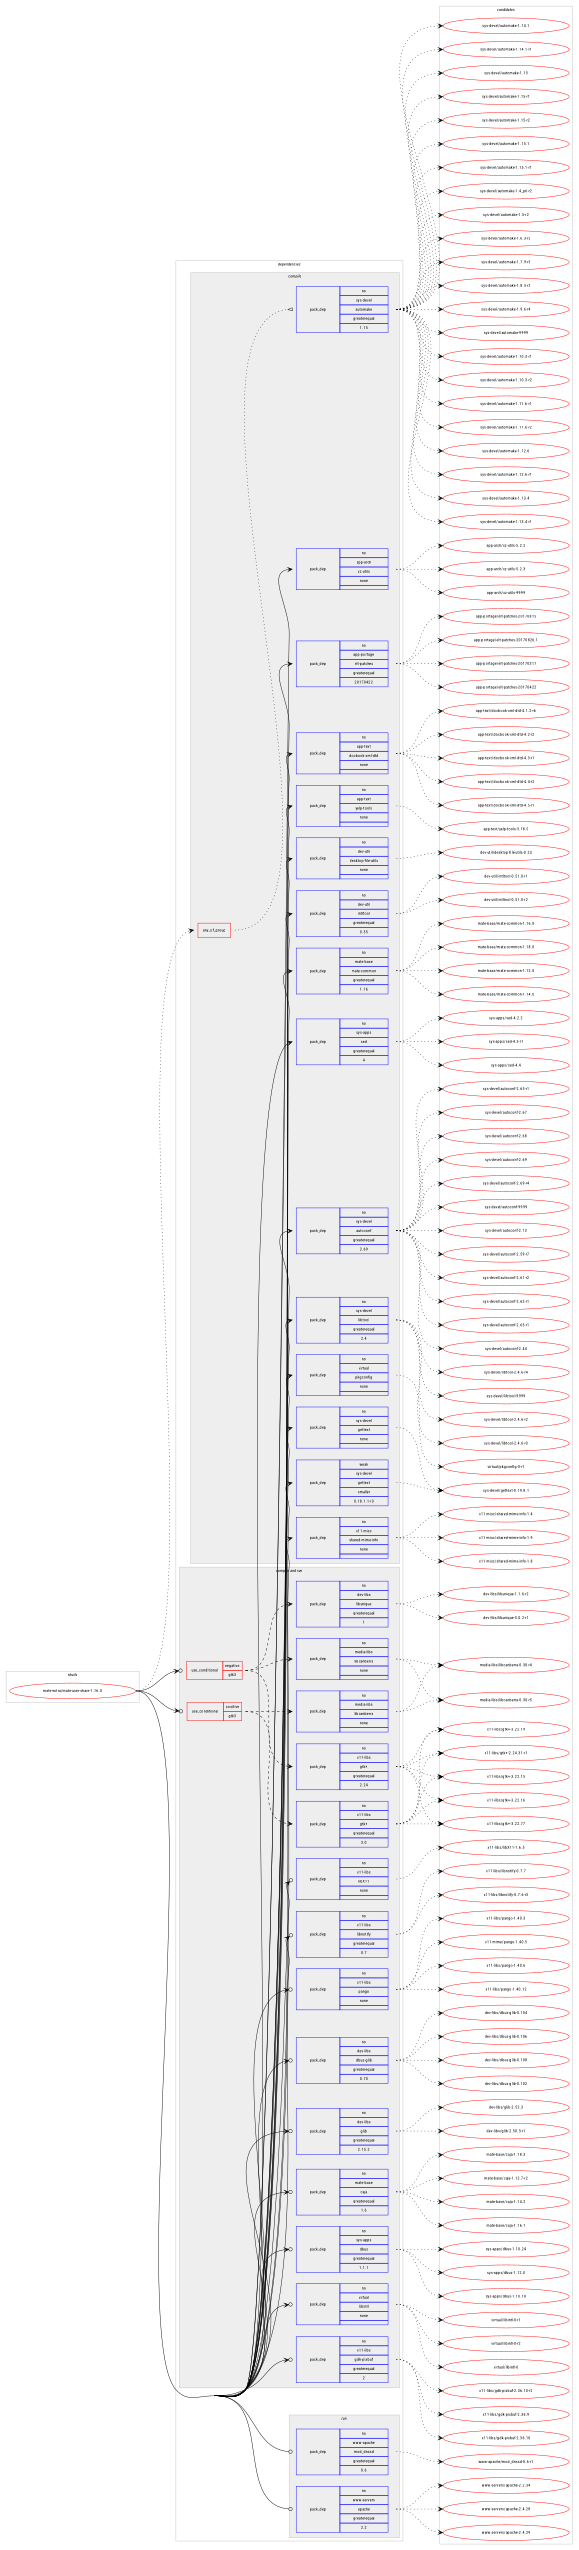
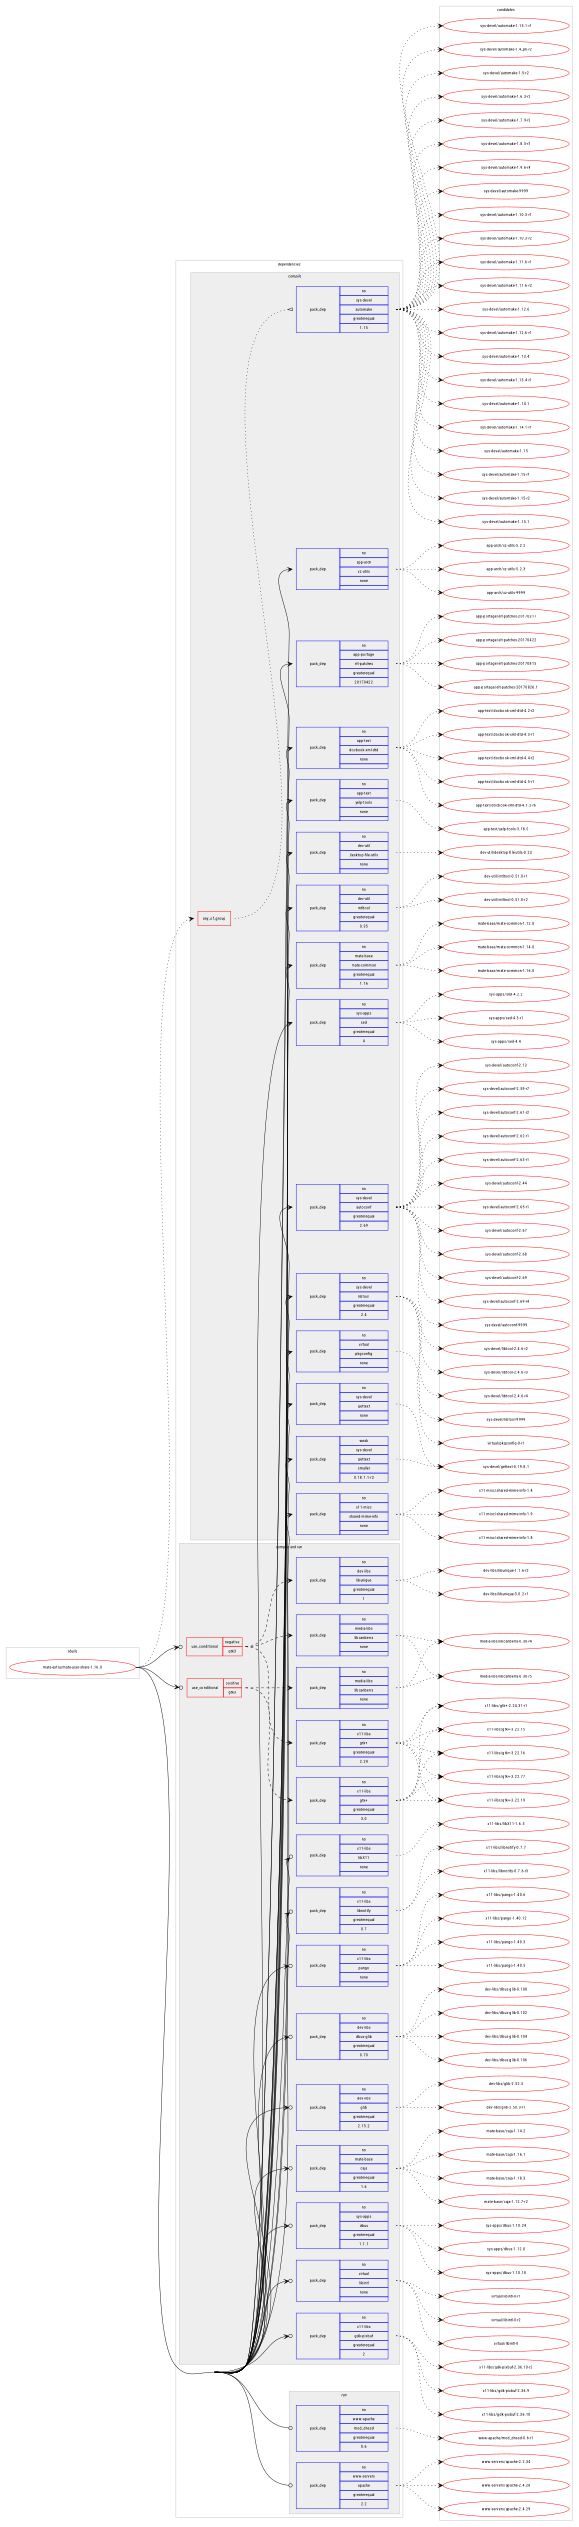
node "mate-base/mate-common-1.18.0": removed
node "x11-mime/pango-1.40.5": label "x11-mime/pango-1.40.5" -> "x11-libs/pango-1.40.5"
